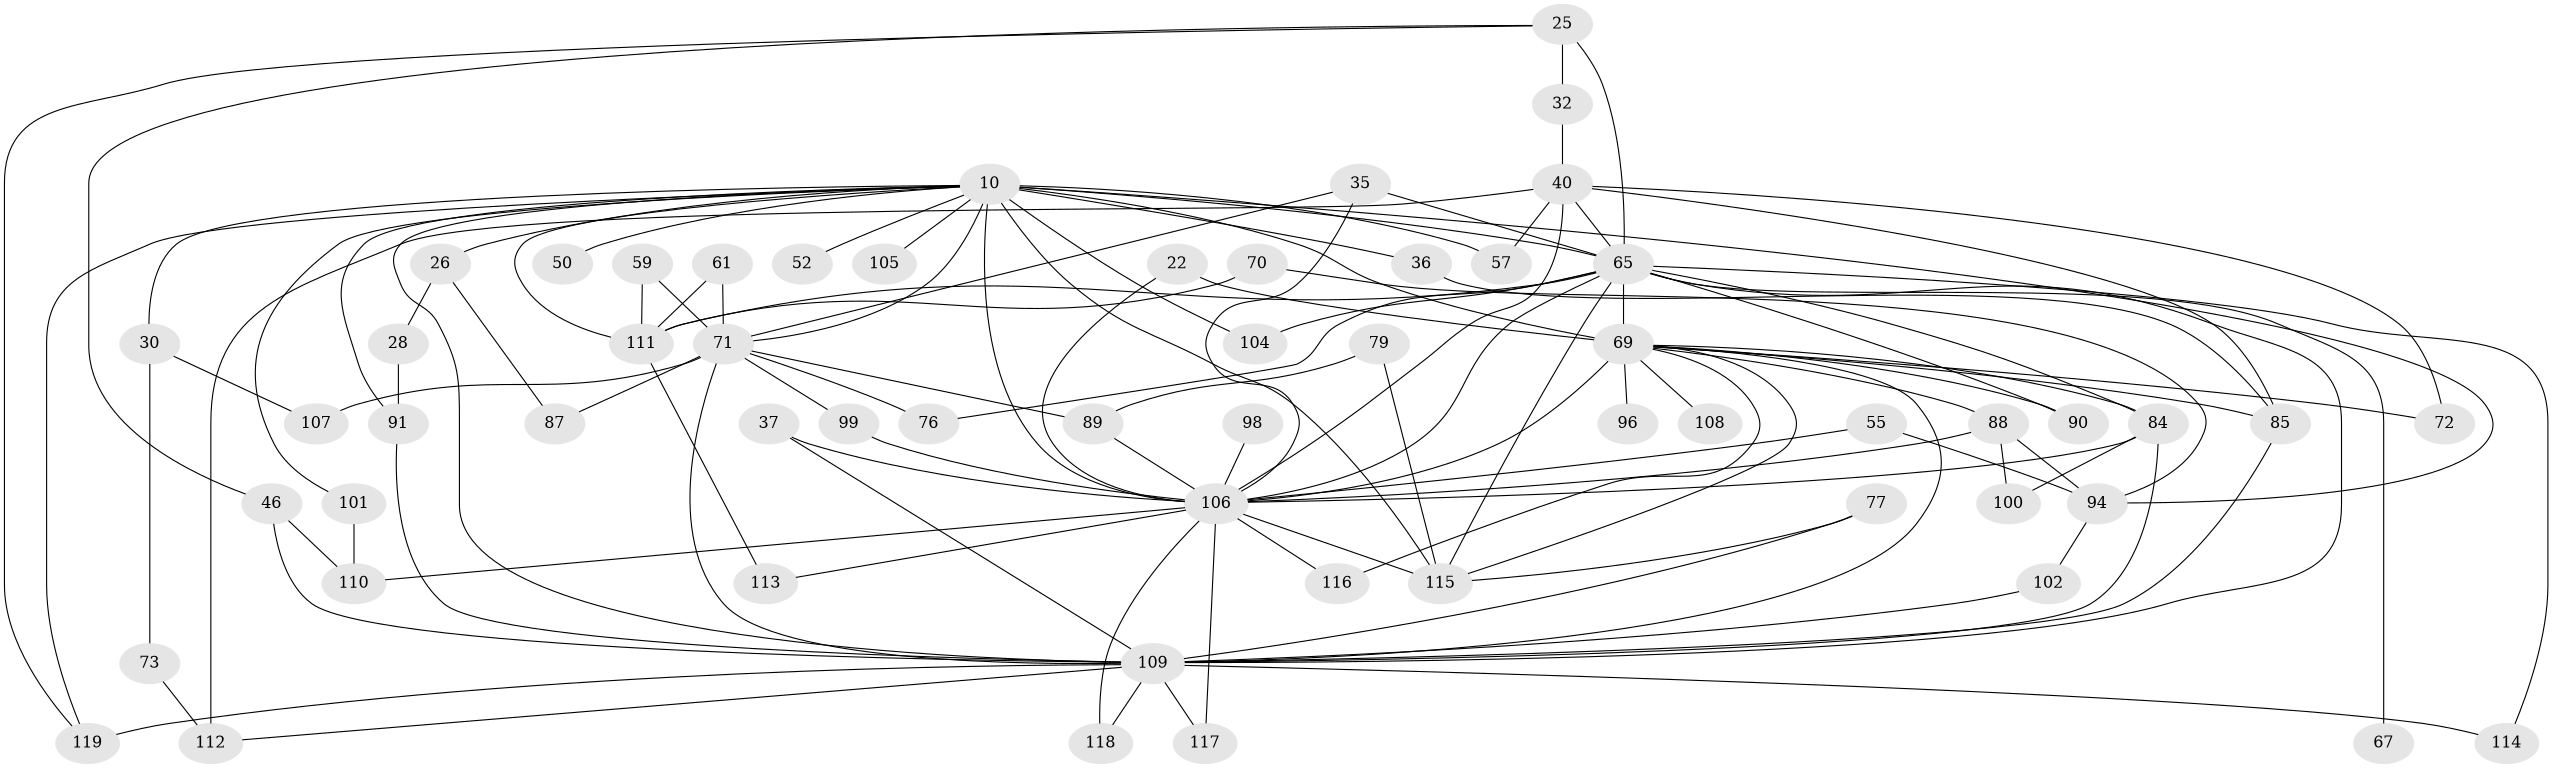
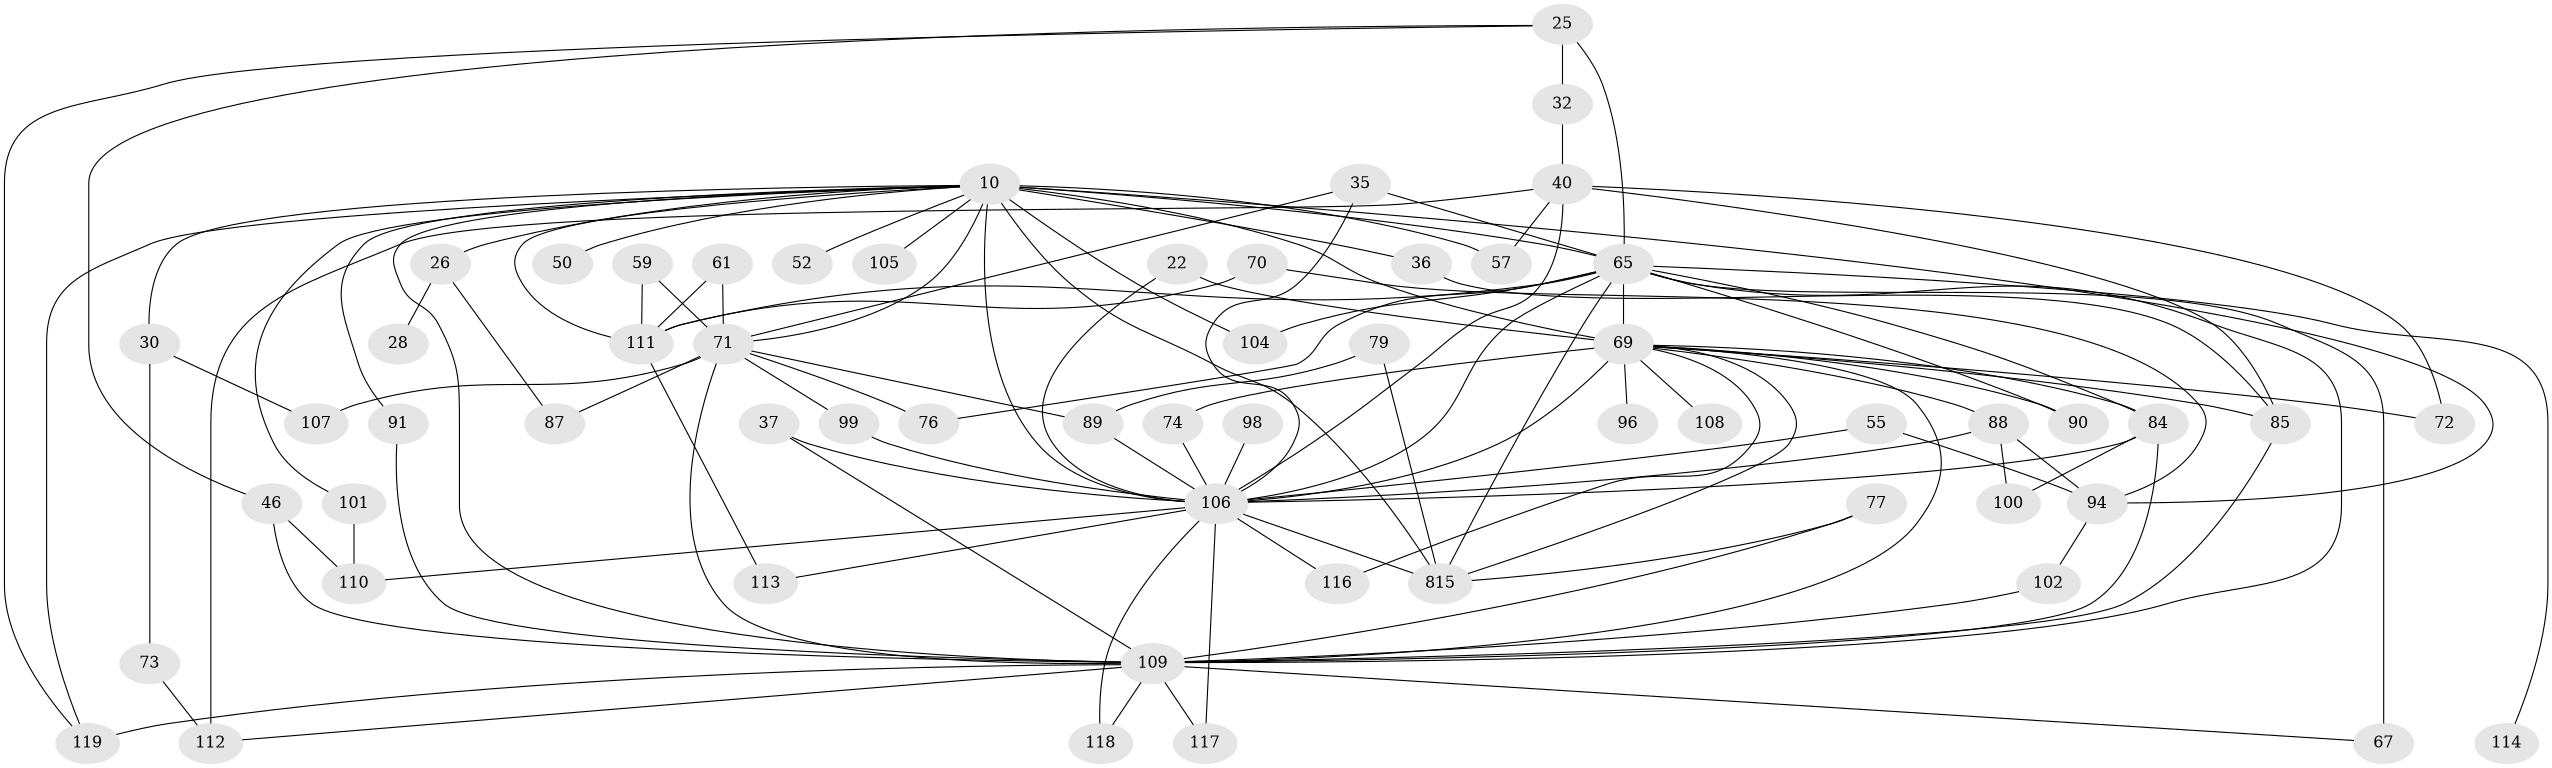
edge "40" -- "65": removed
edge "28" -- "91": removed
node "74": added
node "115": label "115" -> "815"
edge "109" -- "114": now "109" -- "67"
